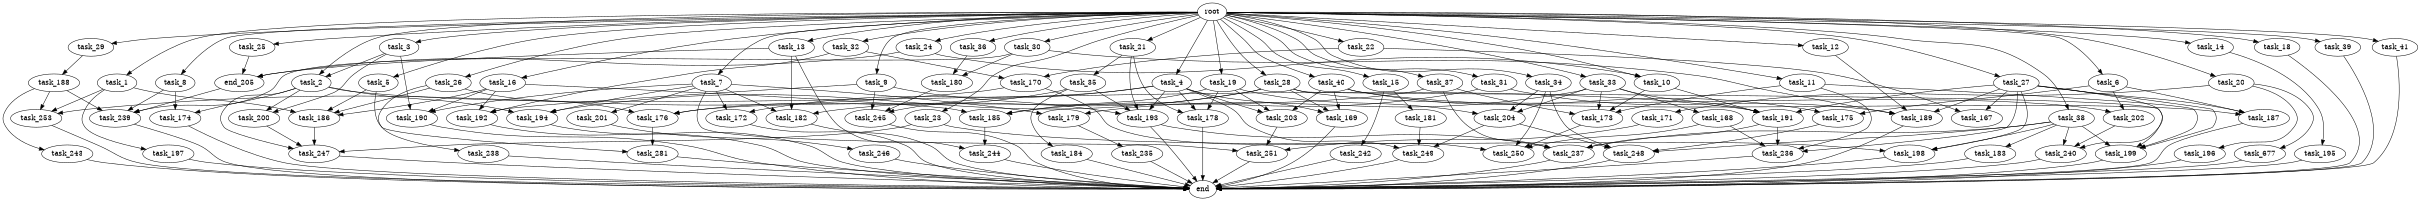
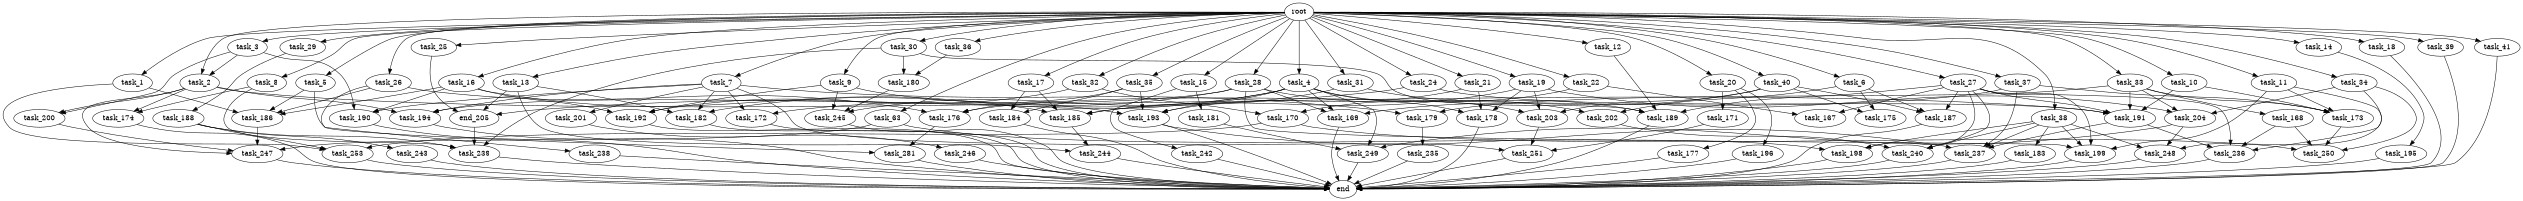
edge "task_21" -> "task_35": now "root" -> "task_35"
edge "task_24" -> "task_10": now "task_24" -> "task_191"
node "task_17": added
node "task_23": label "task_23" -> "task_63"
edge "task_175" -> "task_248": removed
node "task_197": removed
node "task_677": label "task_677" -> "task_177"
